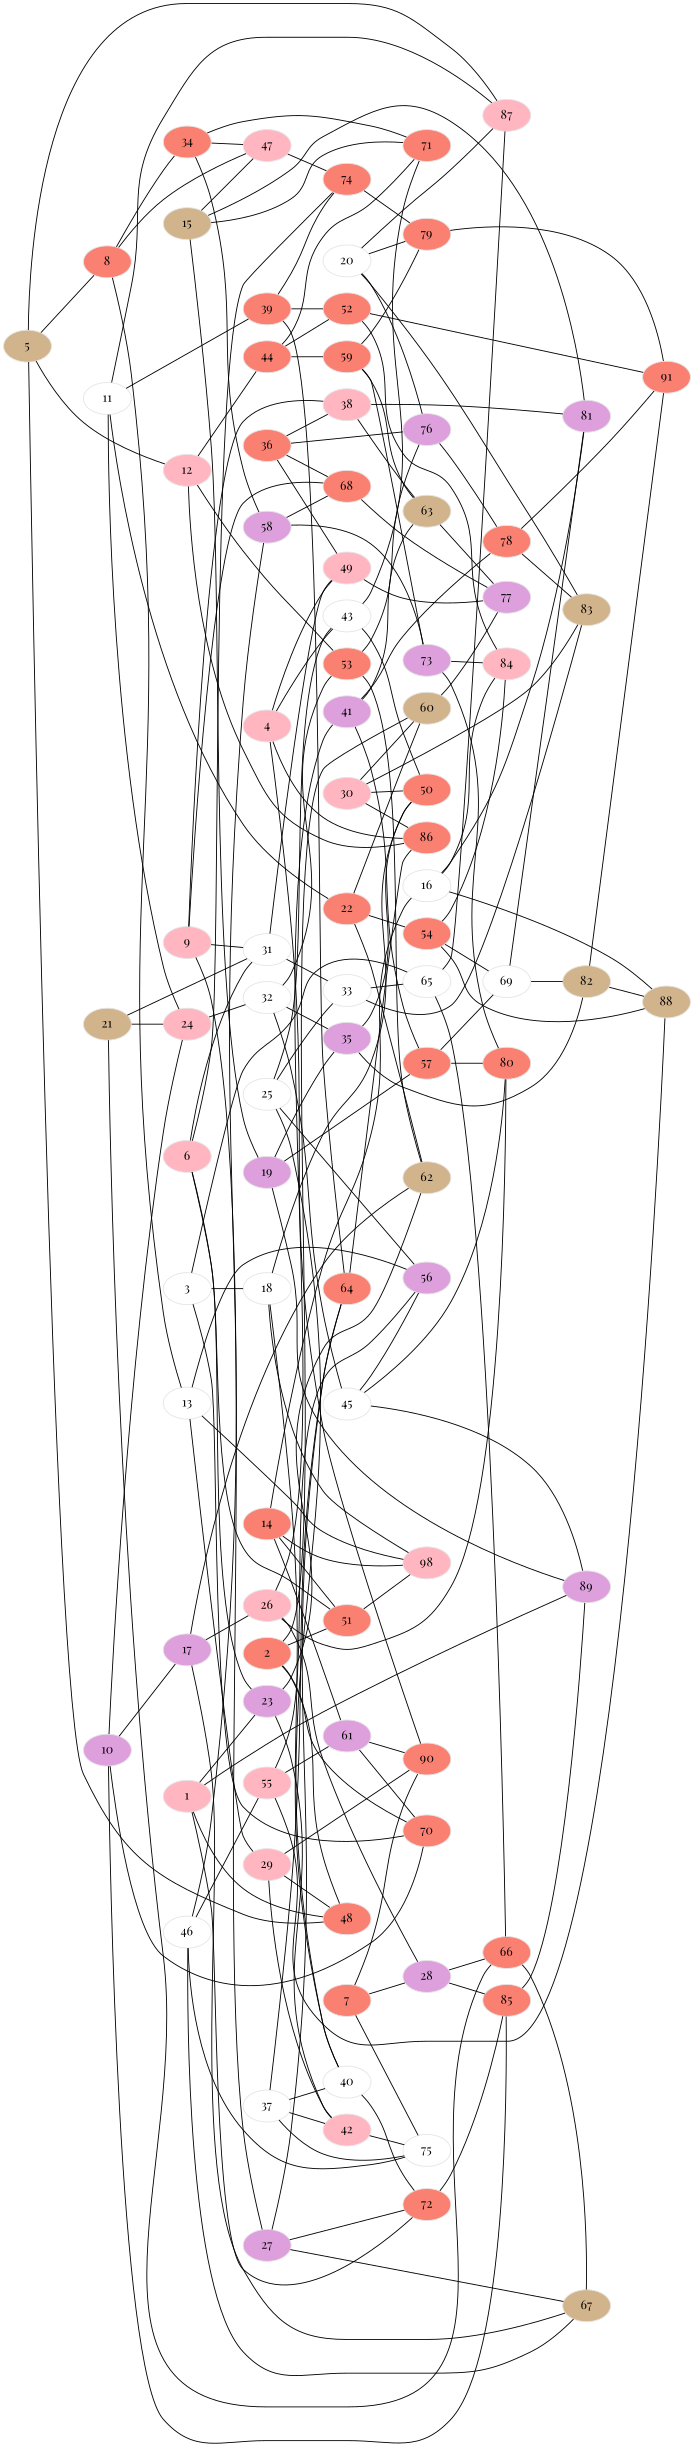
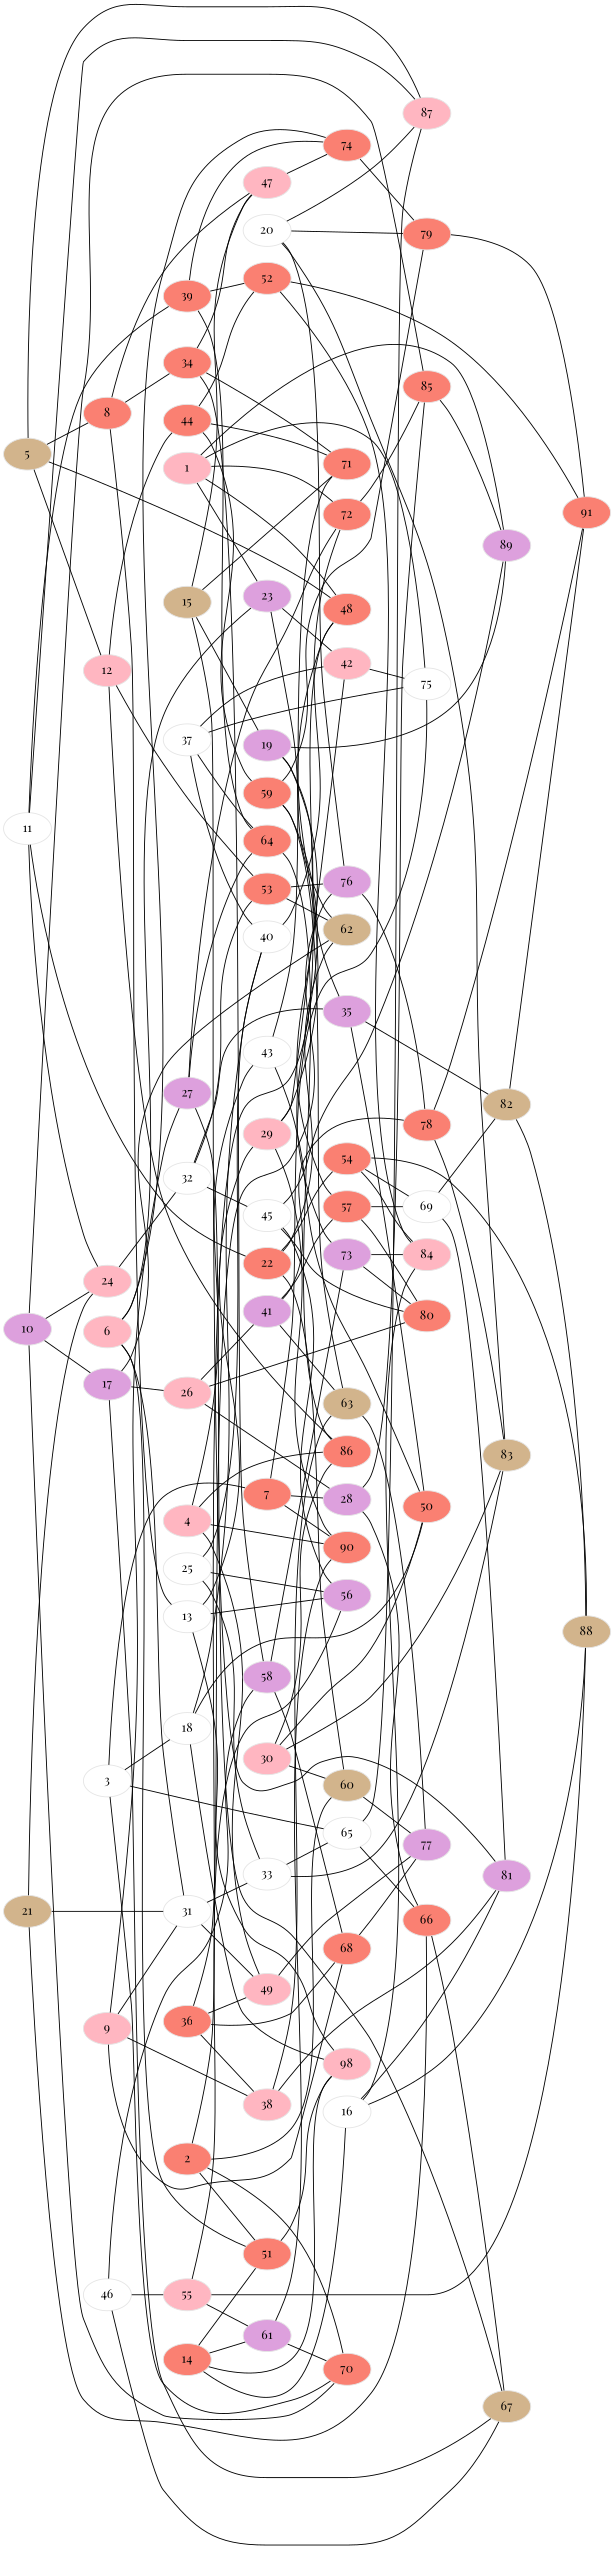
edge "43" -- "25": removed
edge "7" -- "3": added
edge "46" -- "75": now "1" -- "75"
